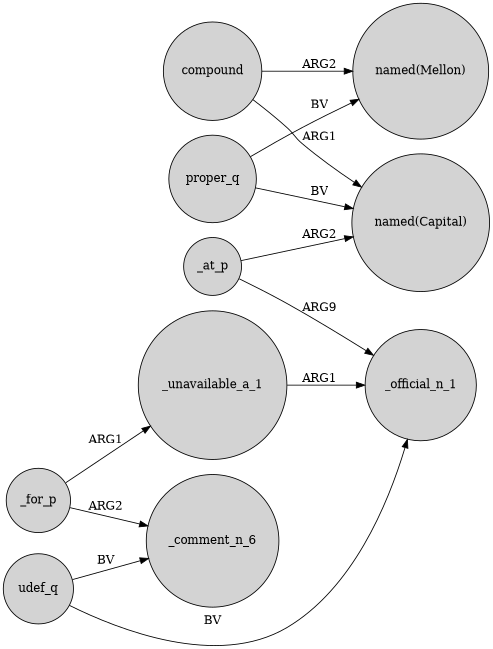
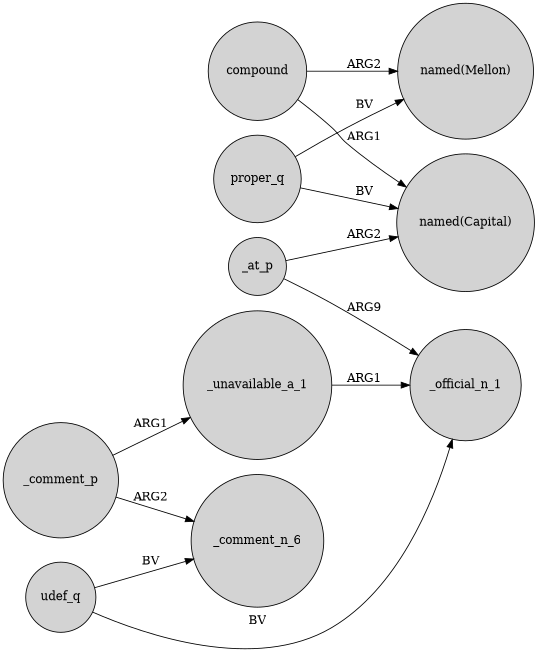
node "_for_p": label "_for_p" -> "_comment_p"
